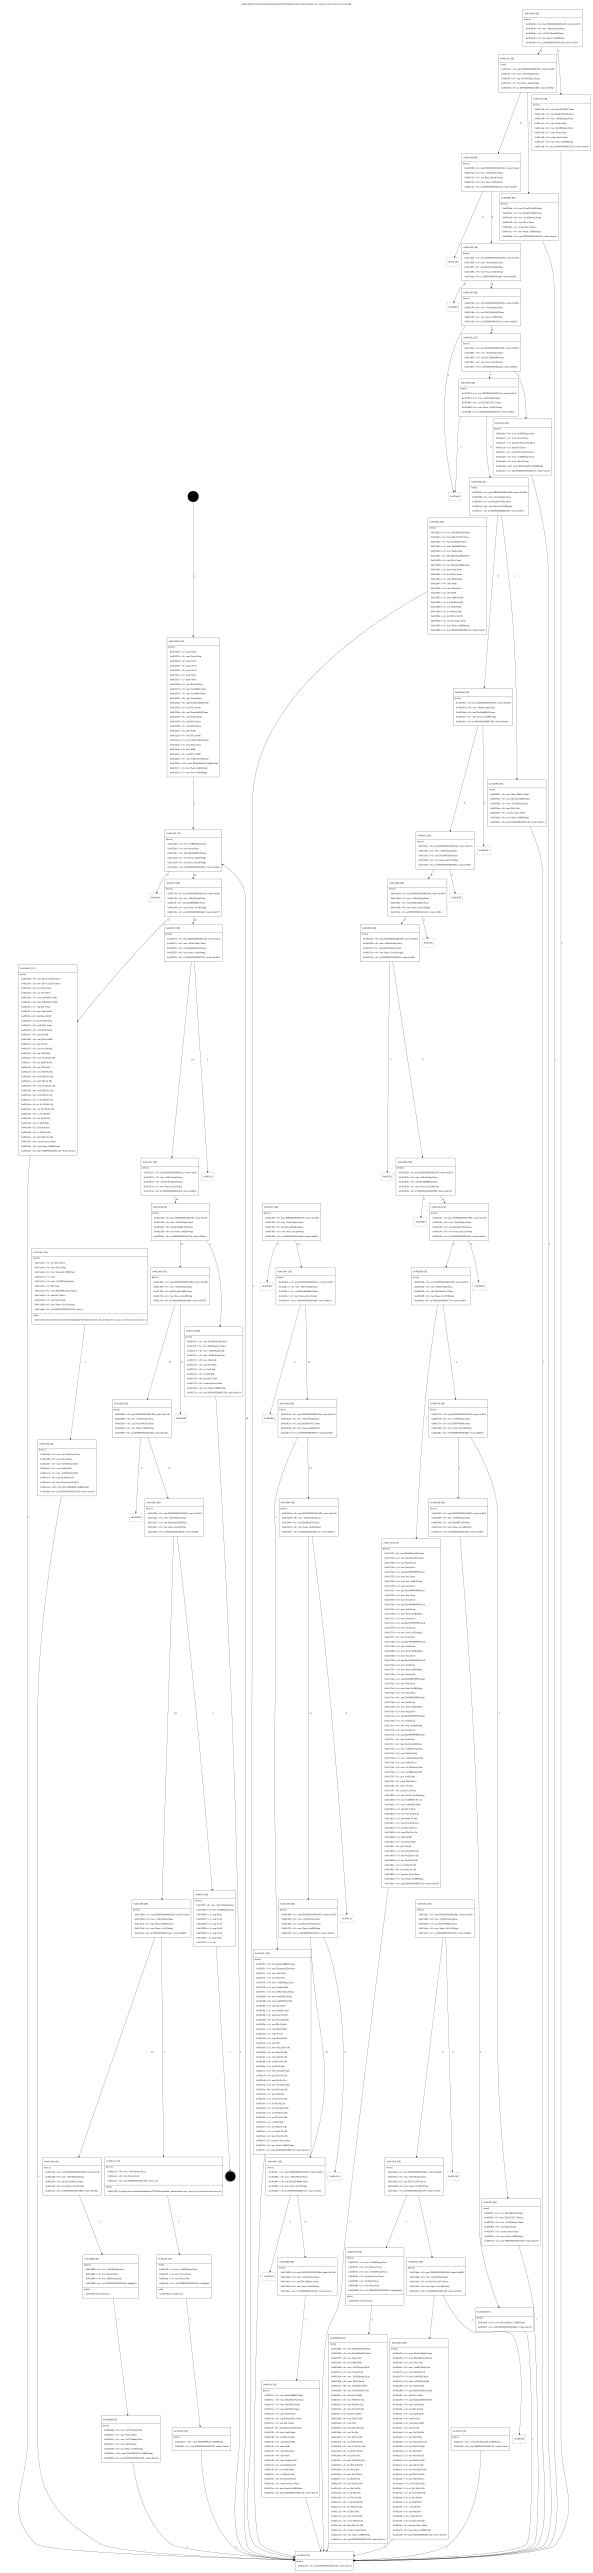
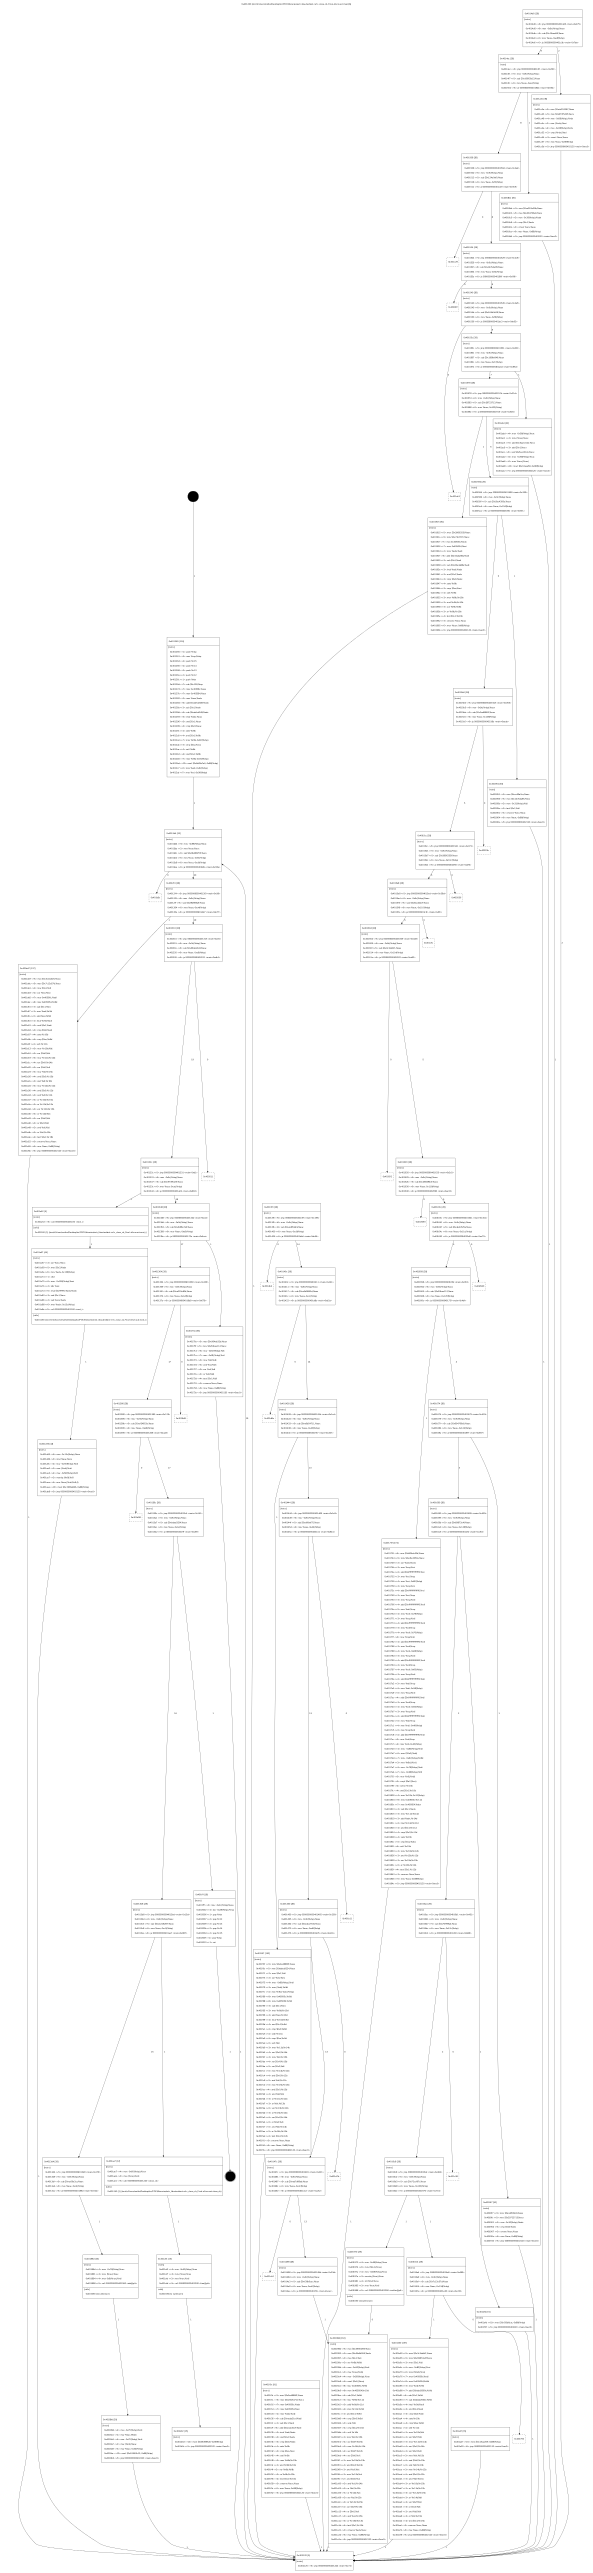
edge "0x401578 [28]" -> "0x401dc3": now "0x401578 [28]" -> "0x401915 [91]"
node "0x401a62 [5]": added
edge "0x401690 [28]" -> "0x4016ac [28]": added, label "2"
edge "0x401498 [28]" -> "0x401f0c [91]": now "0x401498 [28]" -> "0x40198d [162]"
edge "0x401b02 [15]" -> "0x402120 [5]": removed, label "1"
